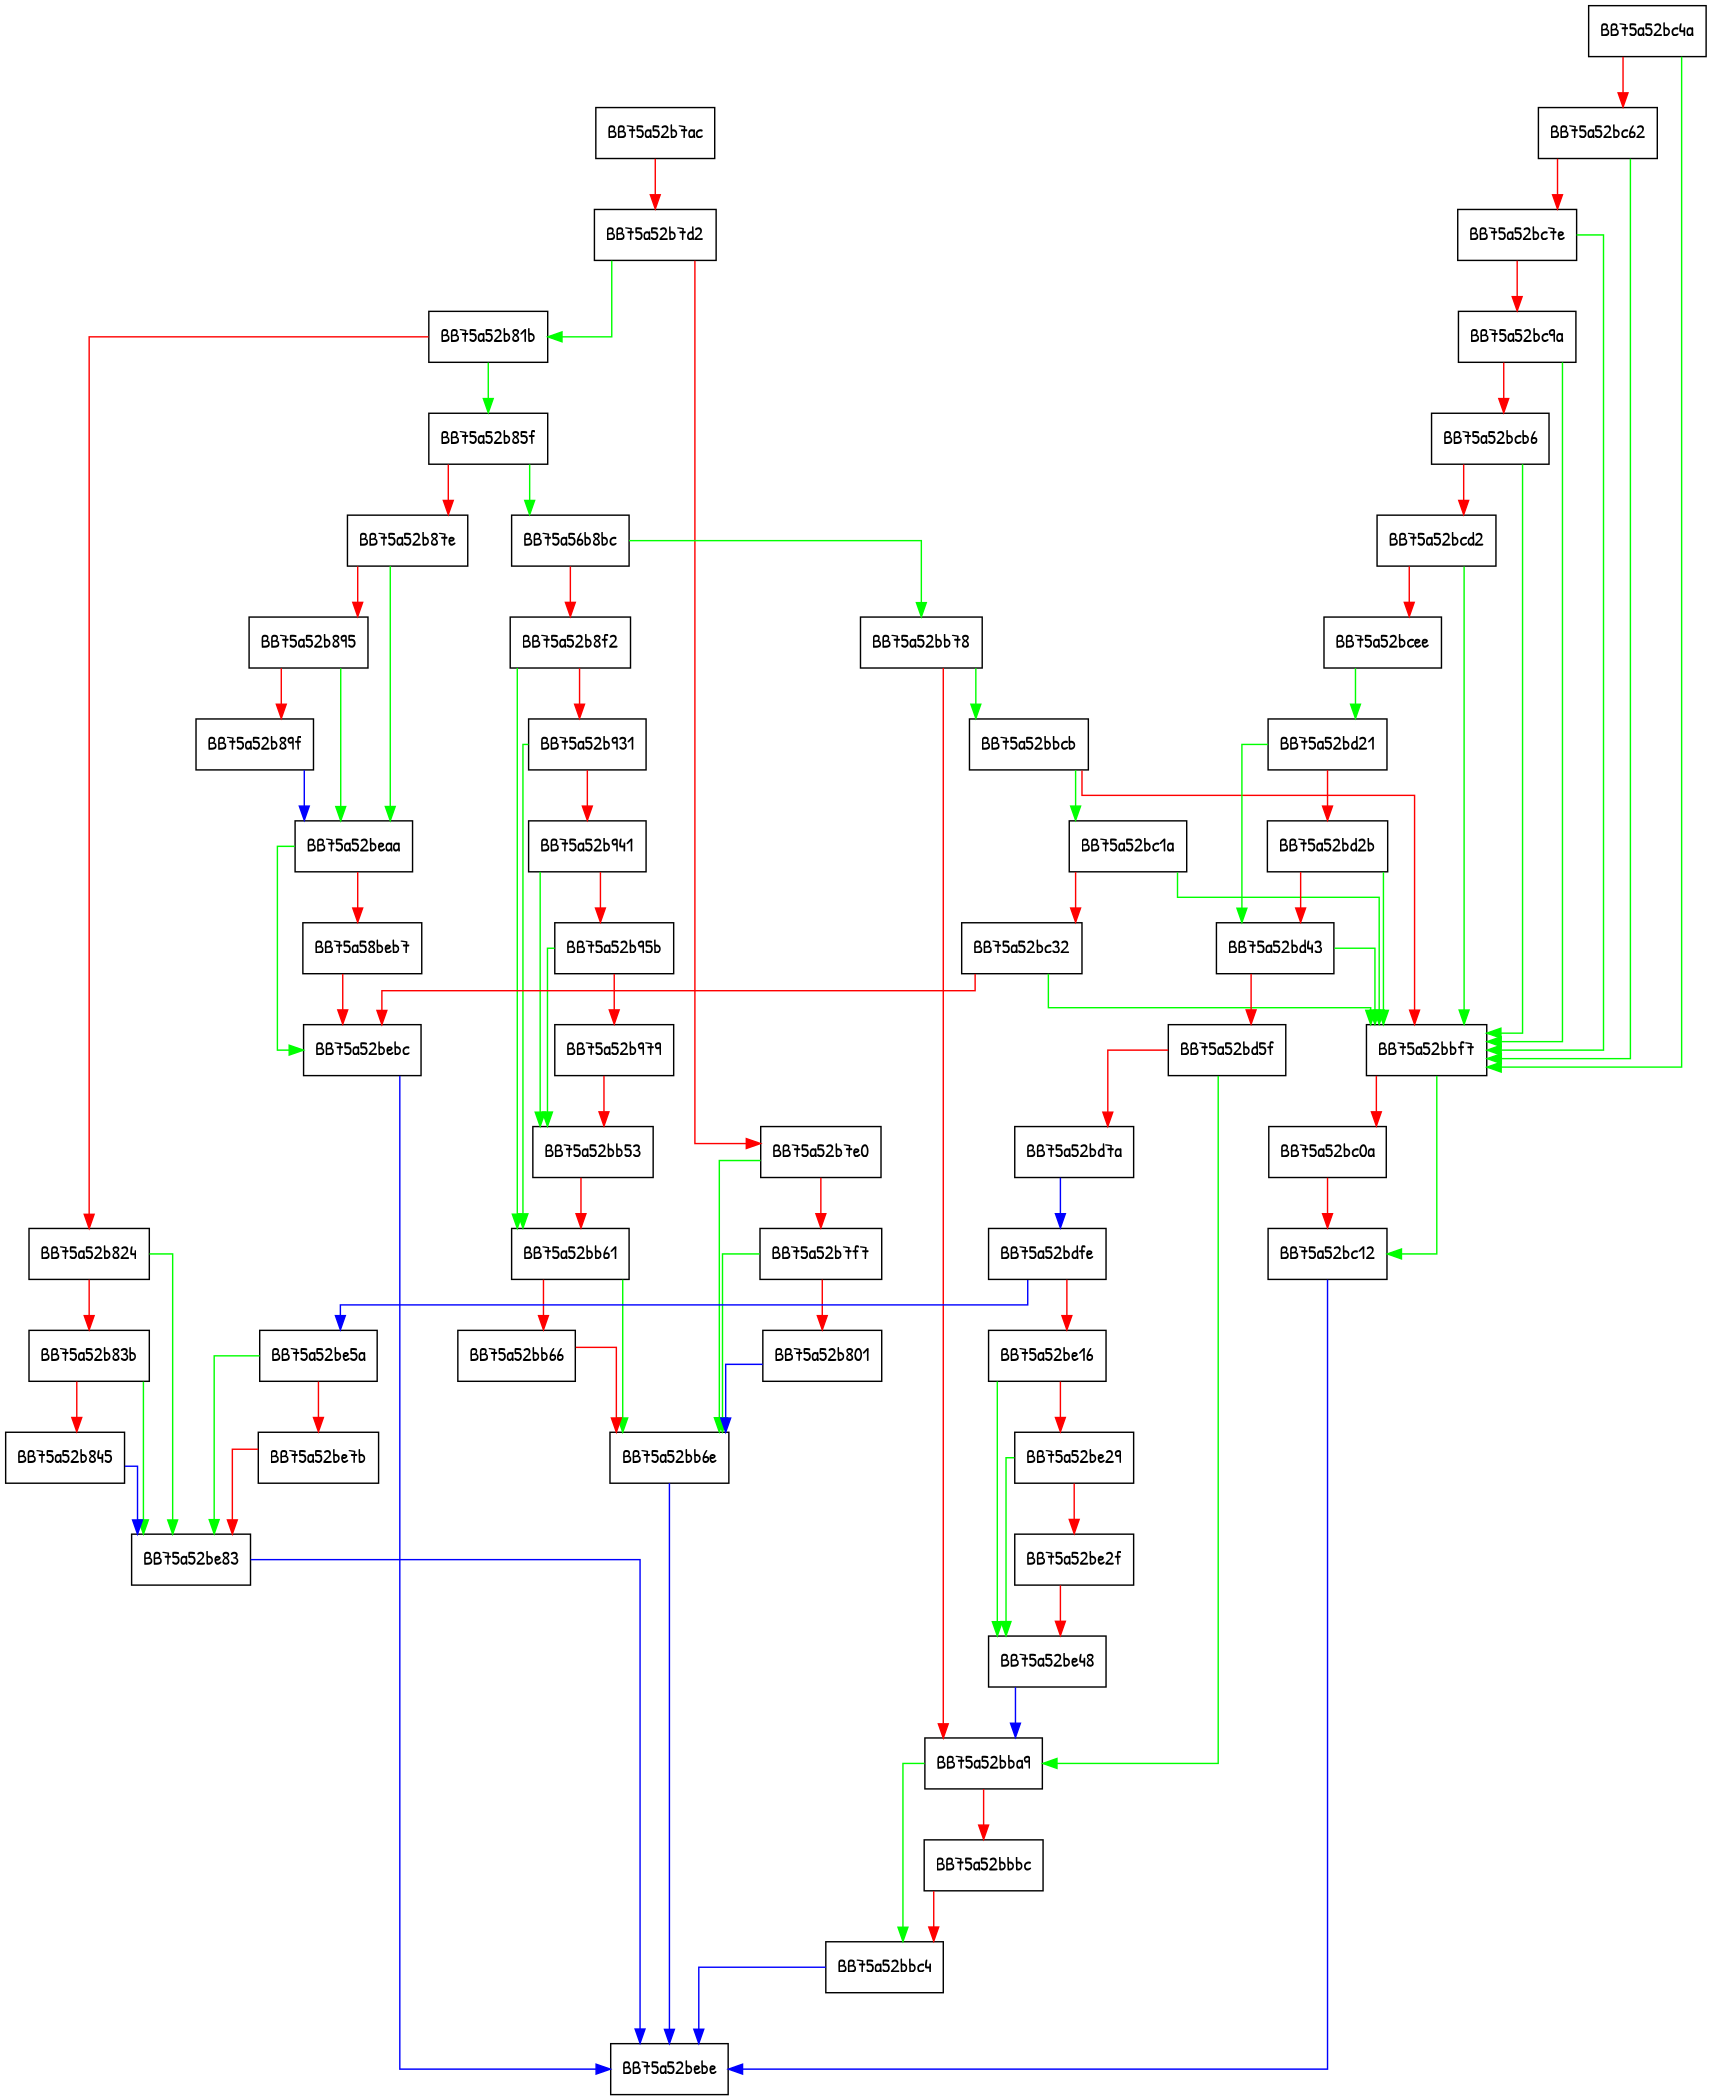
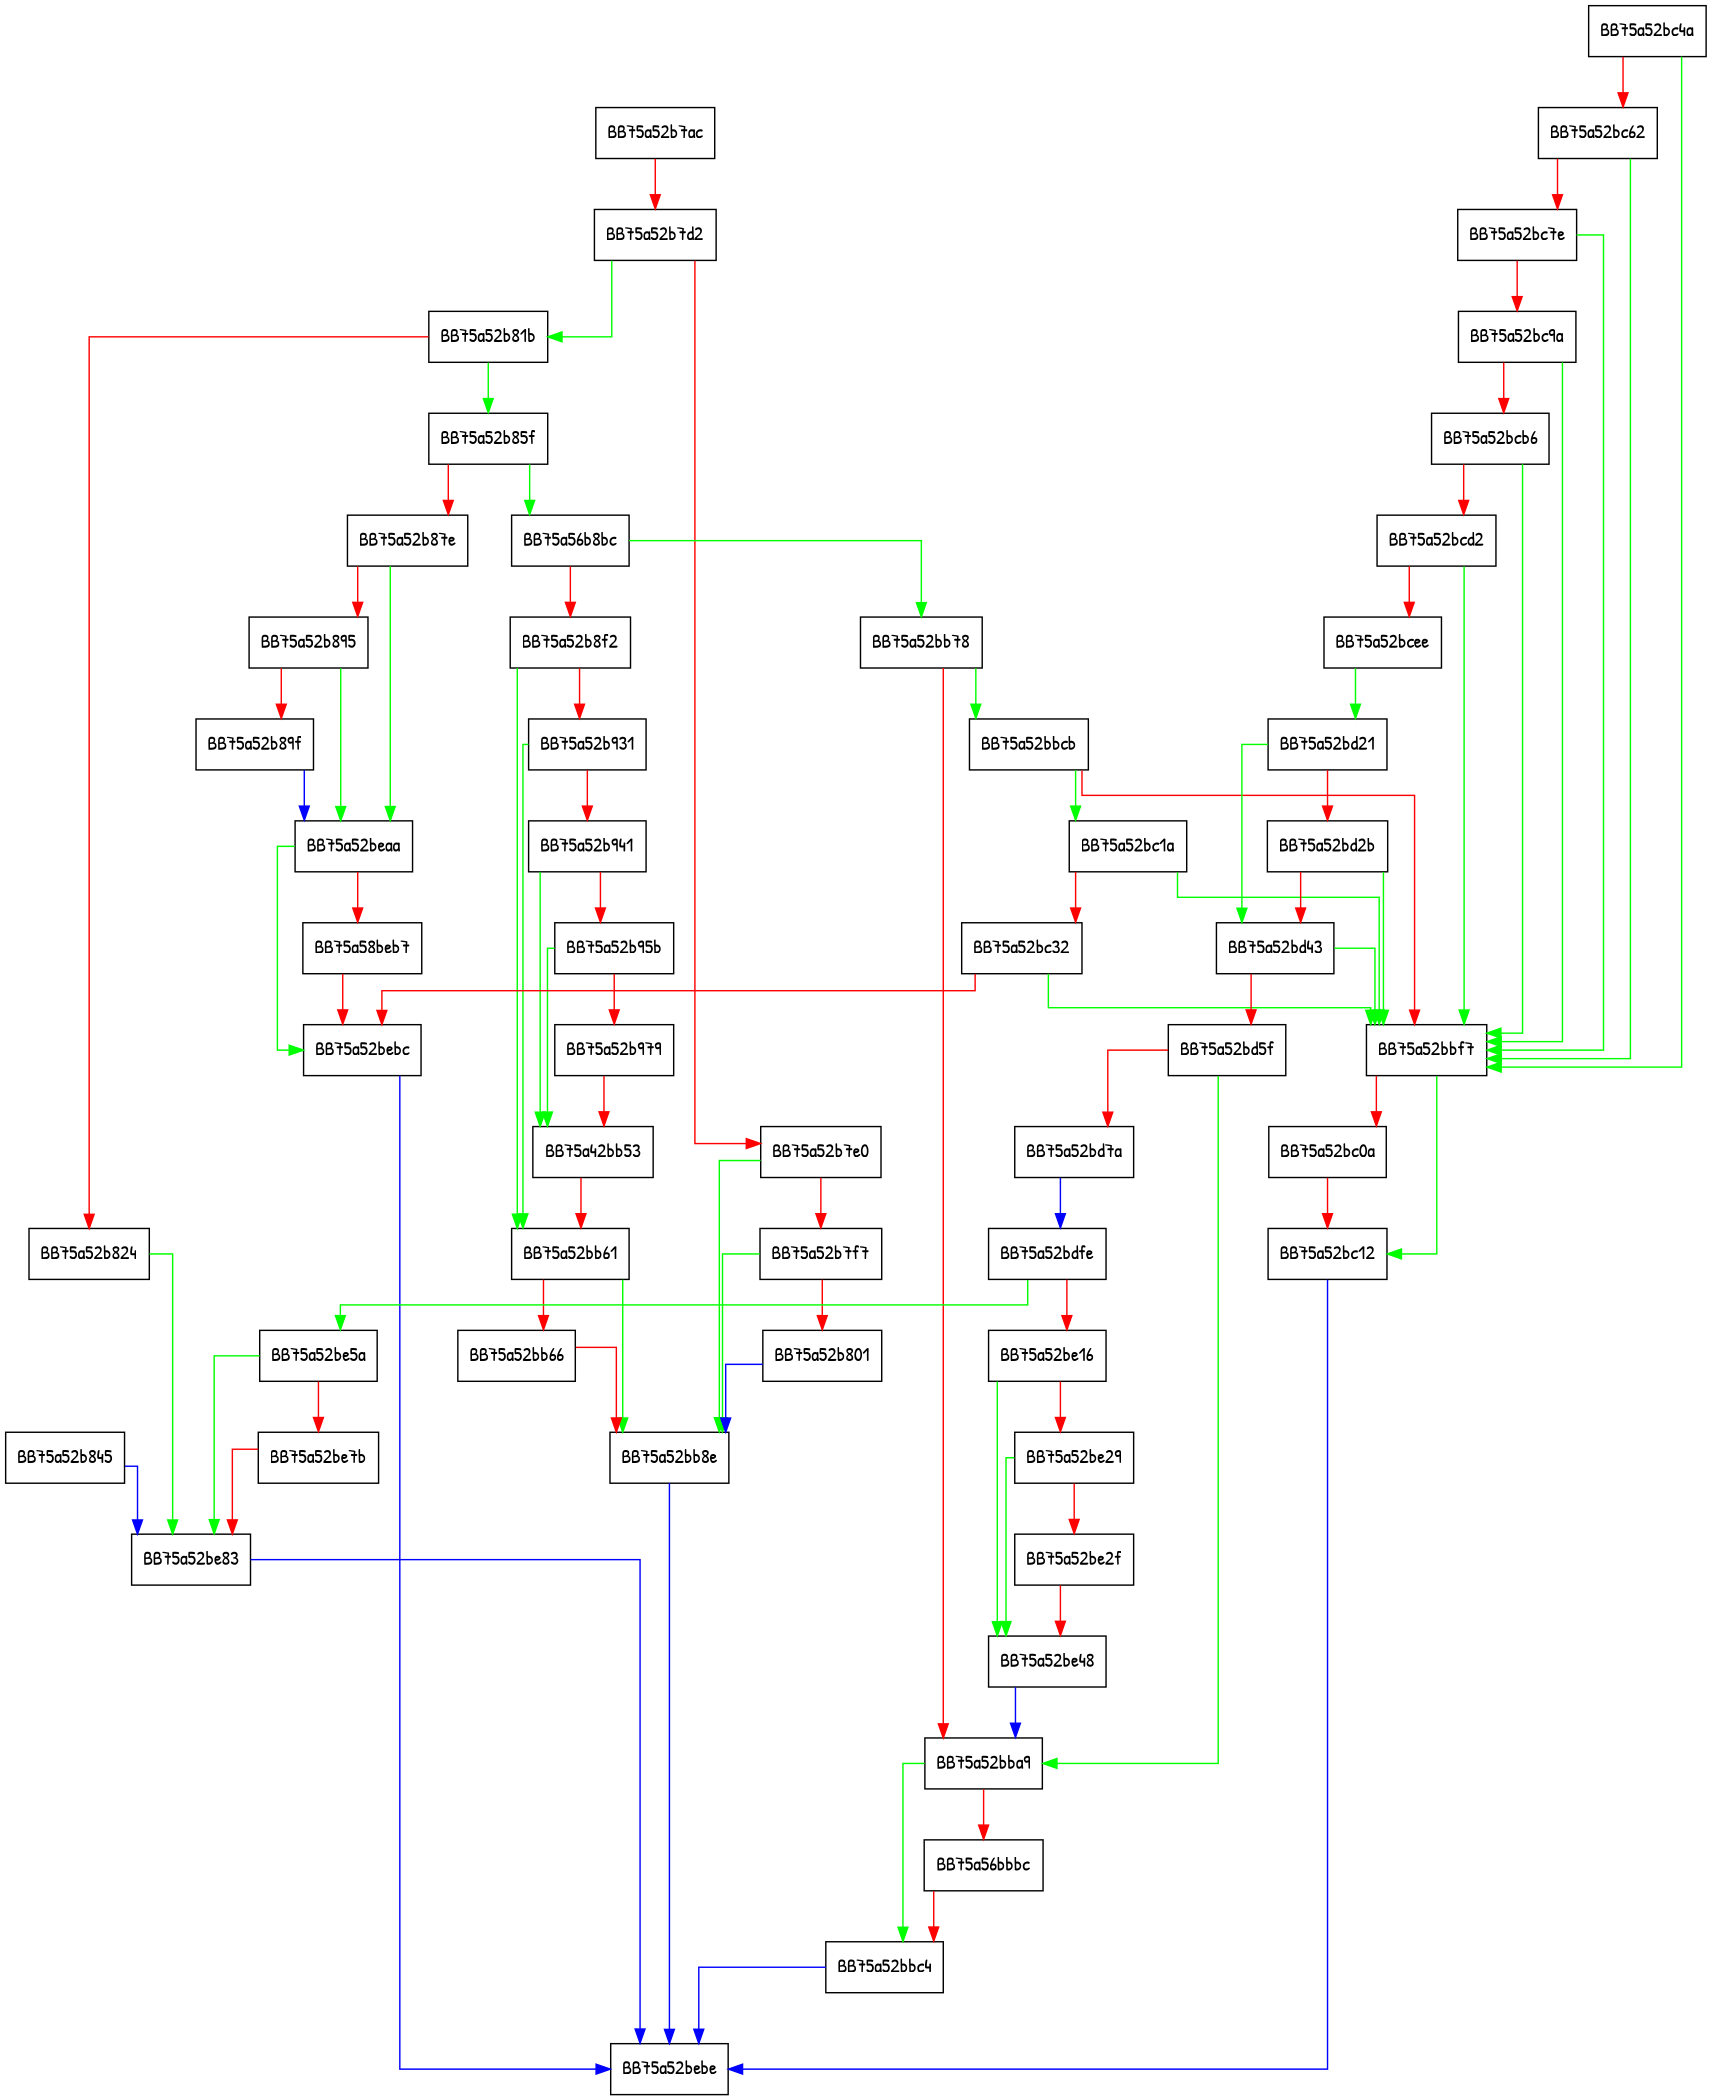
node "BB75a52bb53": label "BB75a52bb53" -> "BB75a42bb53"
edge "BB75a52bdfe" -> "BB75a52be5a": color blue -> green
node "BB75a52b83b": removed
node "BB75a52bb6e": label "BB75a52bb6e" -> "BB75a52bb8e"
node "BB75a52bbbc": label "BB75a52bbbc" -> "BB75a56bbbc"
